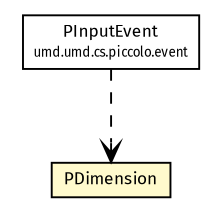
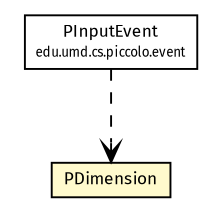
node "PInputEvent": text "umd.umd.cs.piccolo.event" -> "edu.umd.cs.piccolo.event"
